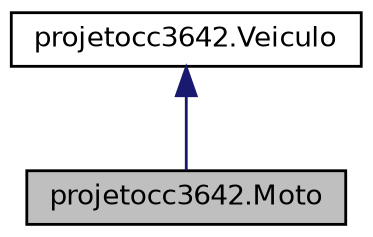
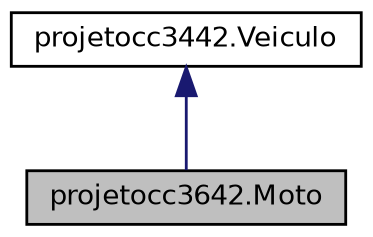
node "projetocc3642.Veiculo": label "projetocc3642.Veiculo" -> "projetocc3442.Veiculo"
